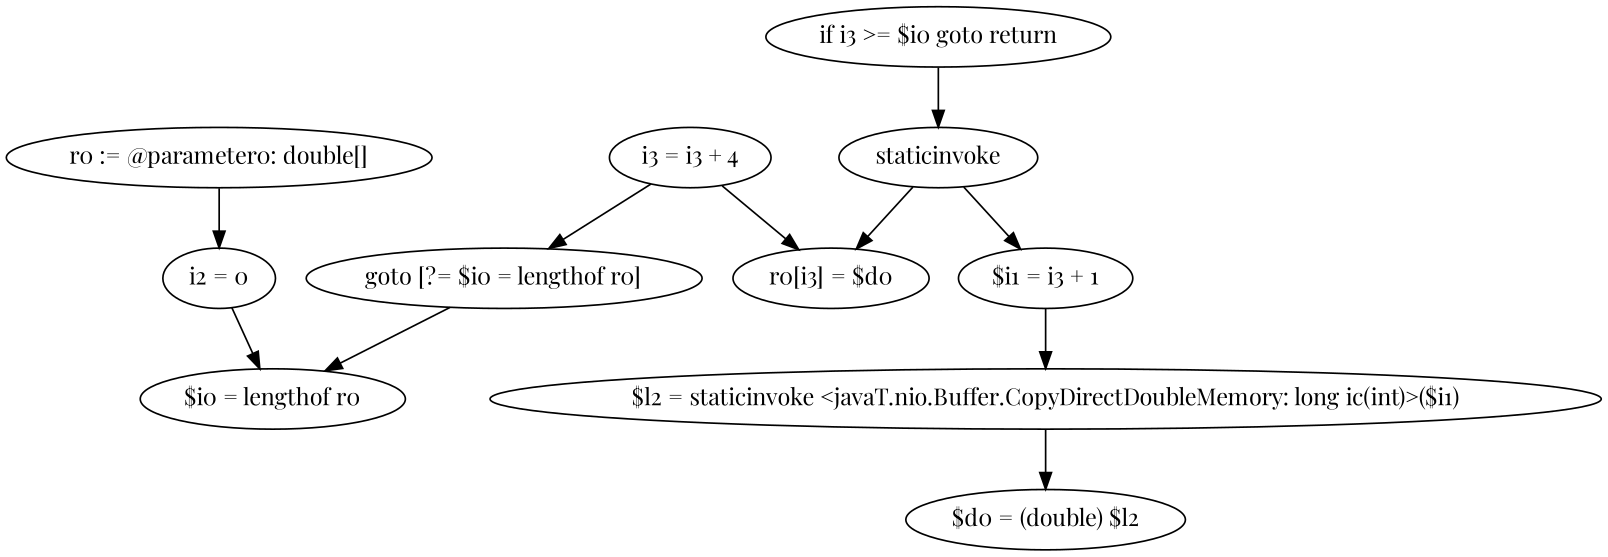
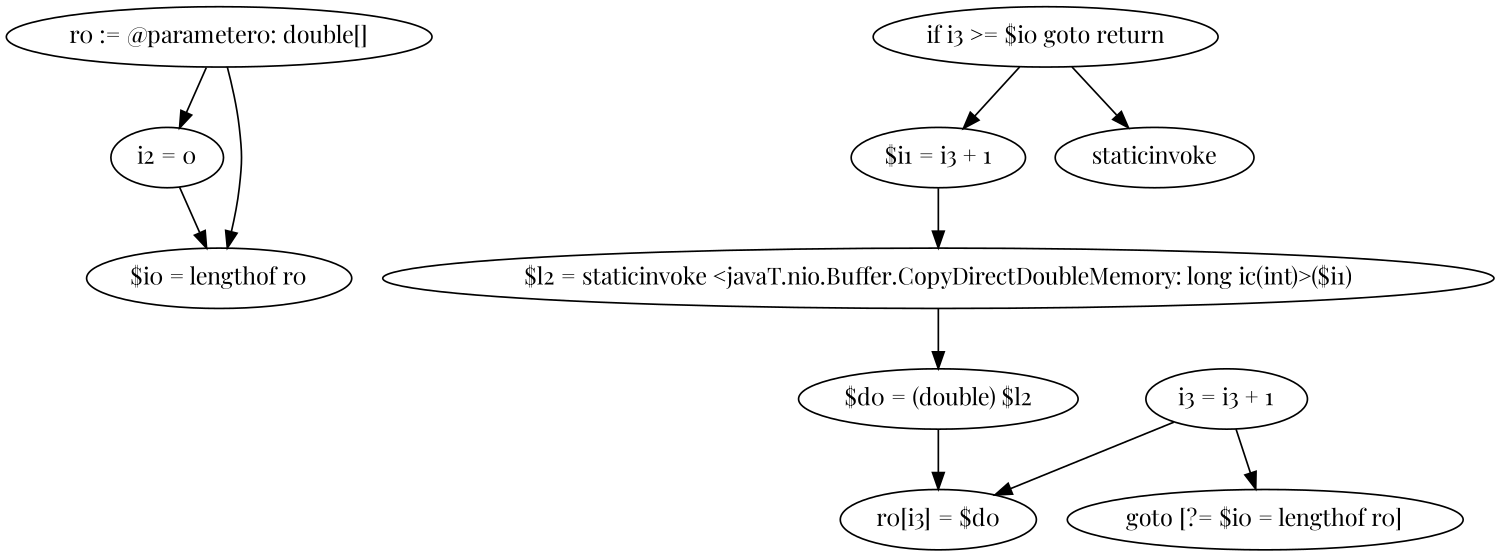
node "i3 = i3 + 4": label "i3 = i3 + 4" -> "i3 = i3 + 1"
edge "staticinvoke" -> "r0[i3] = $d0": now "$d0 = (double) $l2" -> "r0[i3] = $d0"
edge "staticinvoke" -> "$i1 = i3 + 1": now "if i3 >= $i0 goto return" -> "$i1 = i3 + 1"
edge "goto [?= $i0 = lengthof r0]" -> "$i0 = lengthof r0": now "r0 := @parameter0: double[]" -> "$i0 = lengthof r0"
